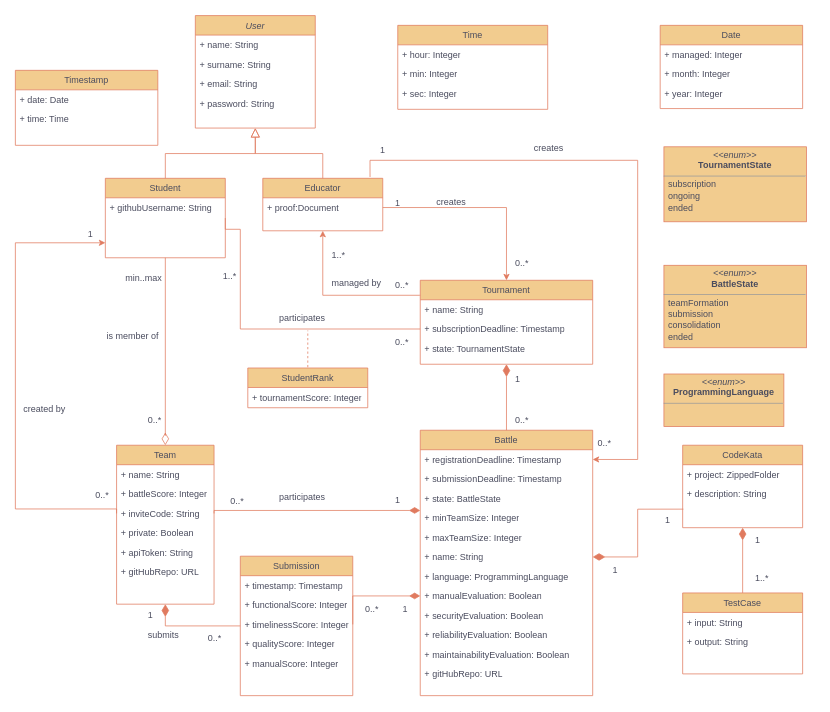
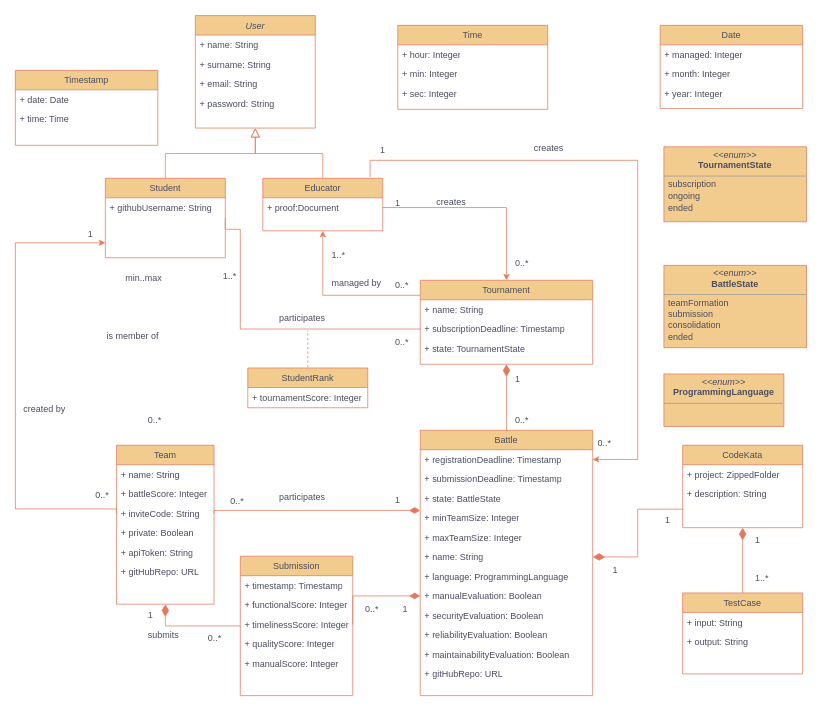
edge "Student" -> "Team": removed
